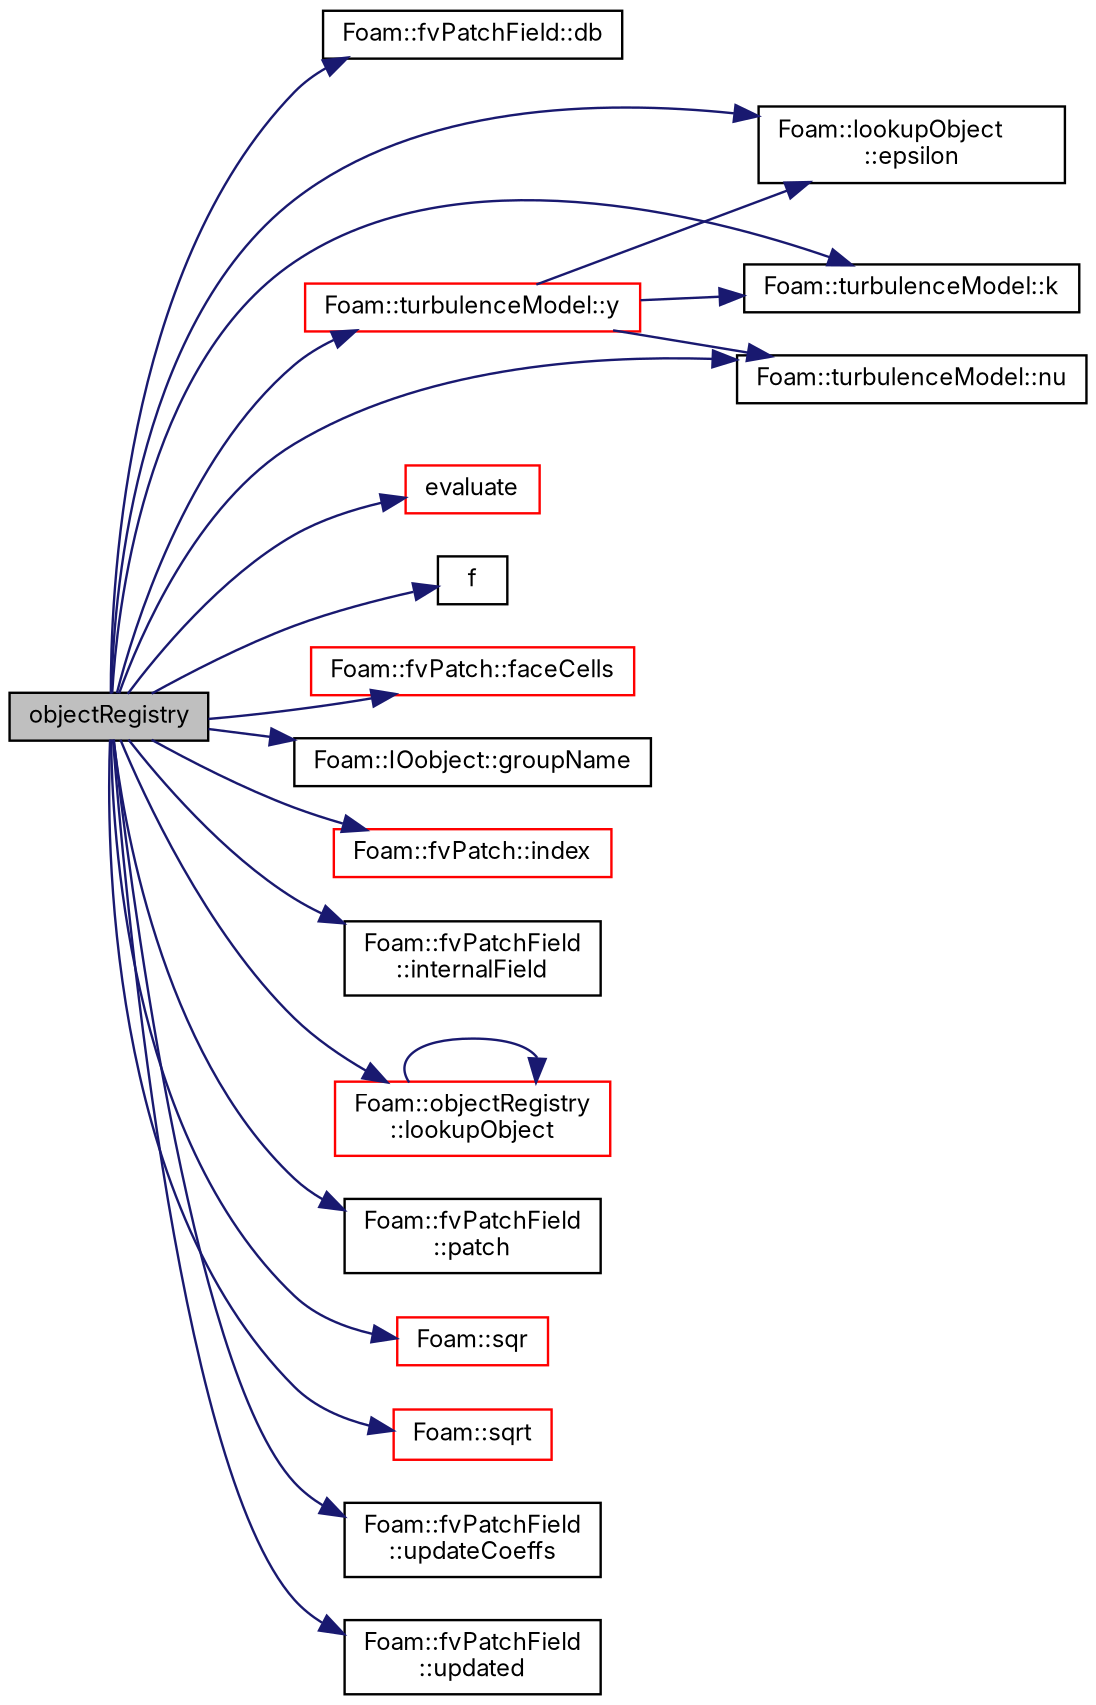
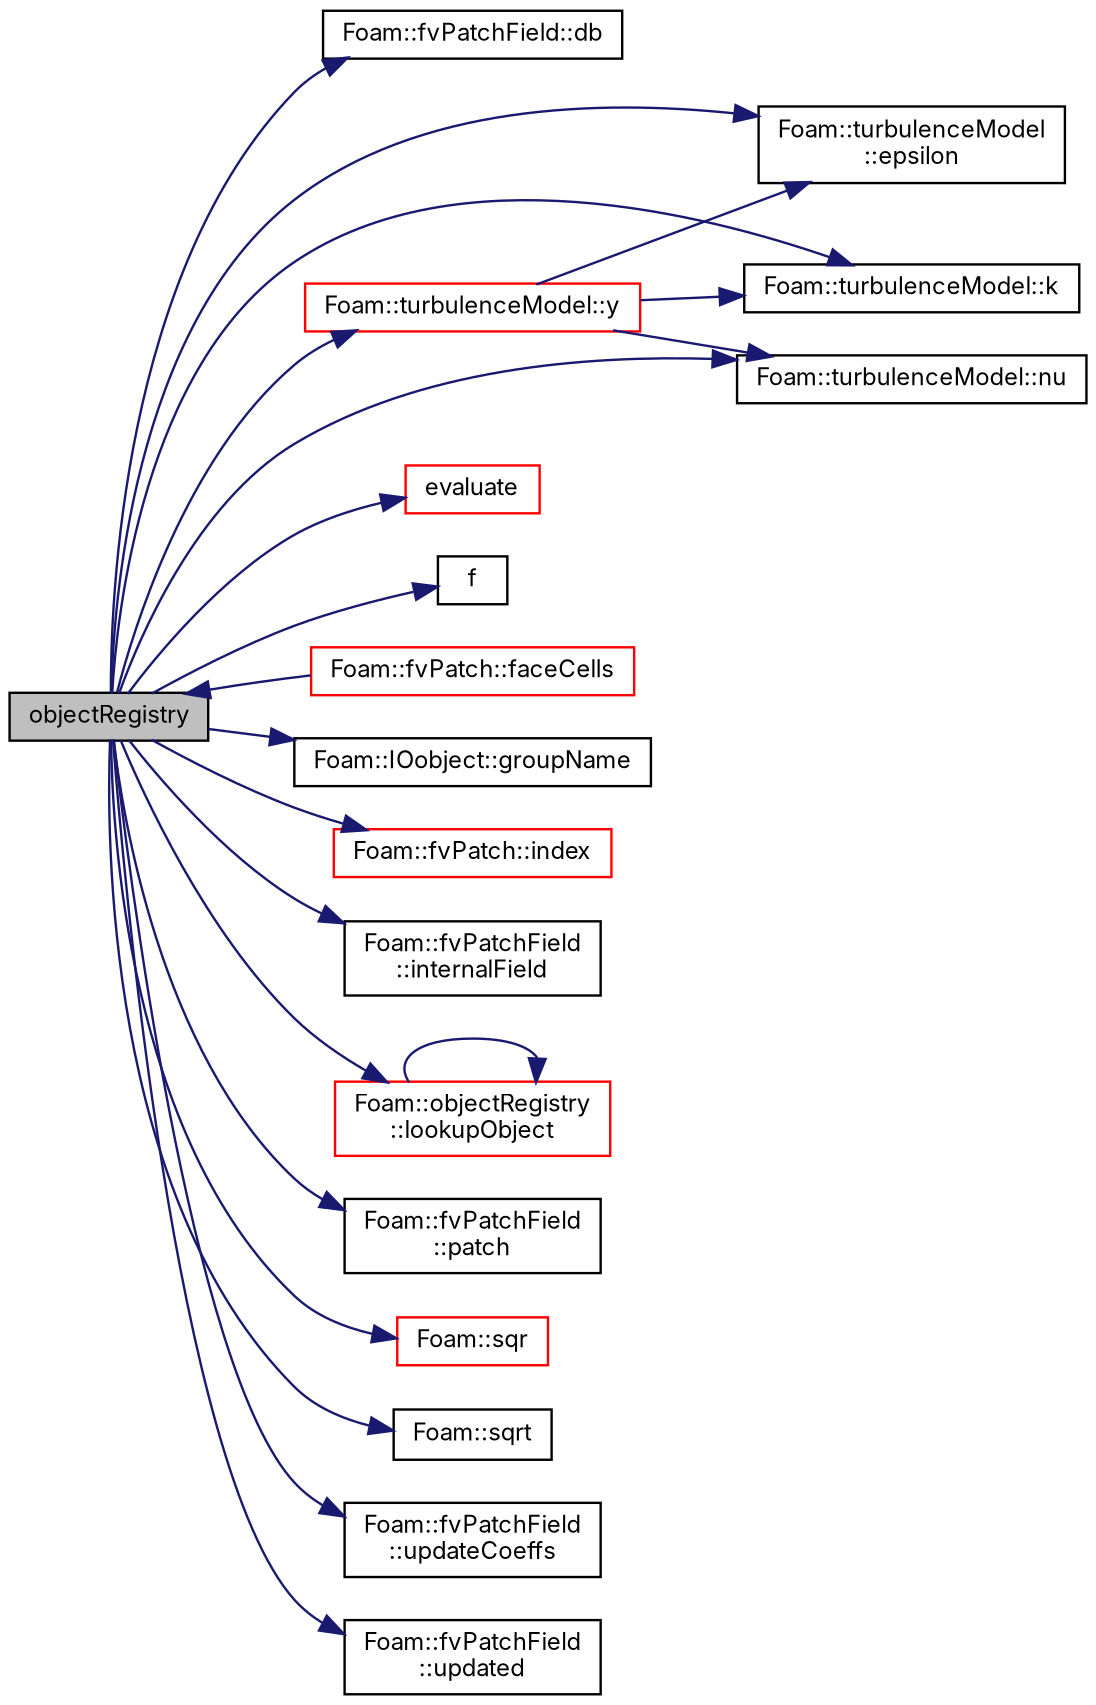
node "Foam::lookupObject ::epsilon": label "Foam::lookupObject ::epsilon" -> "Foam::turbulenceModel ::epsilon"
edge "objectRegistry" -> "Foam::fvPatch::faceCells": reversed
node "Foam::sqrt": color red -> black
